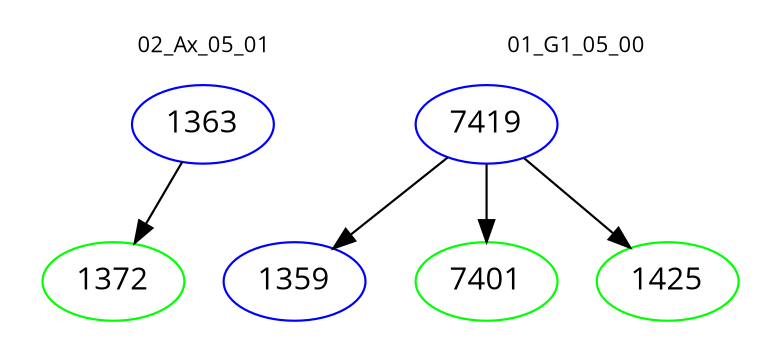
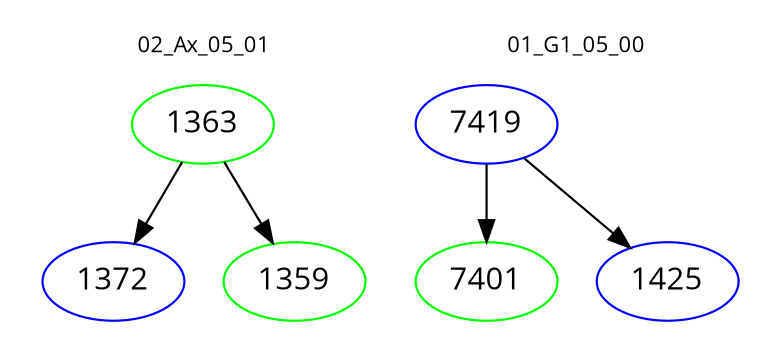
node "1363": color blue -> green
edge "7419" -> "1359": now "1363" -> "1359"
node "1372": color green -> blue
node "1359": color blue -> green
node "1425": color green -> blue
